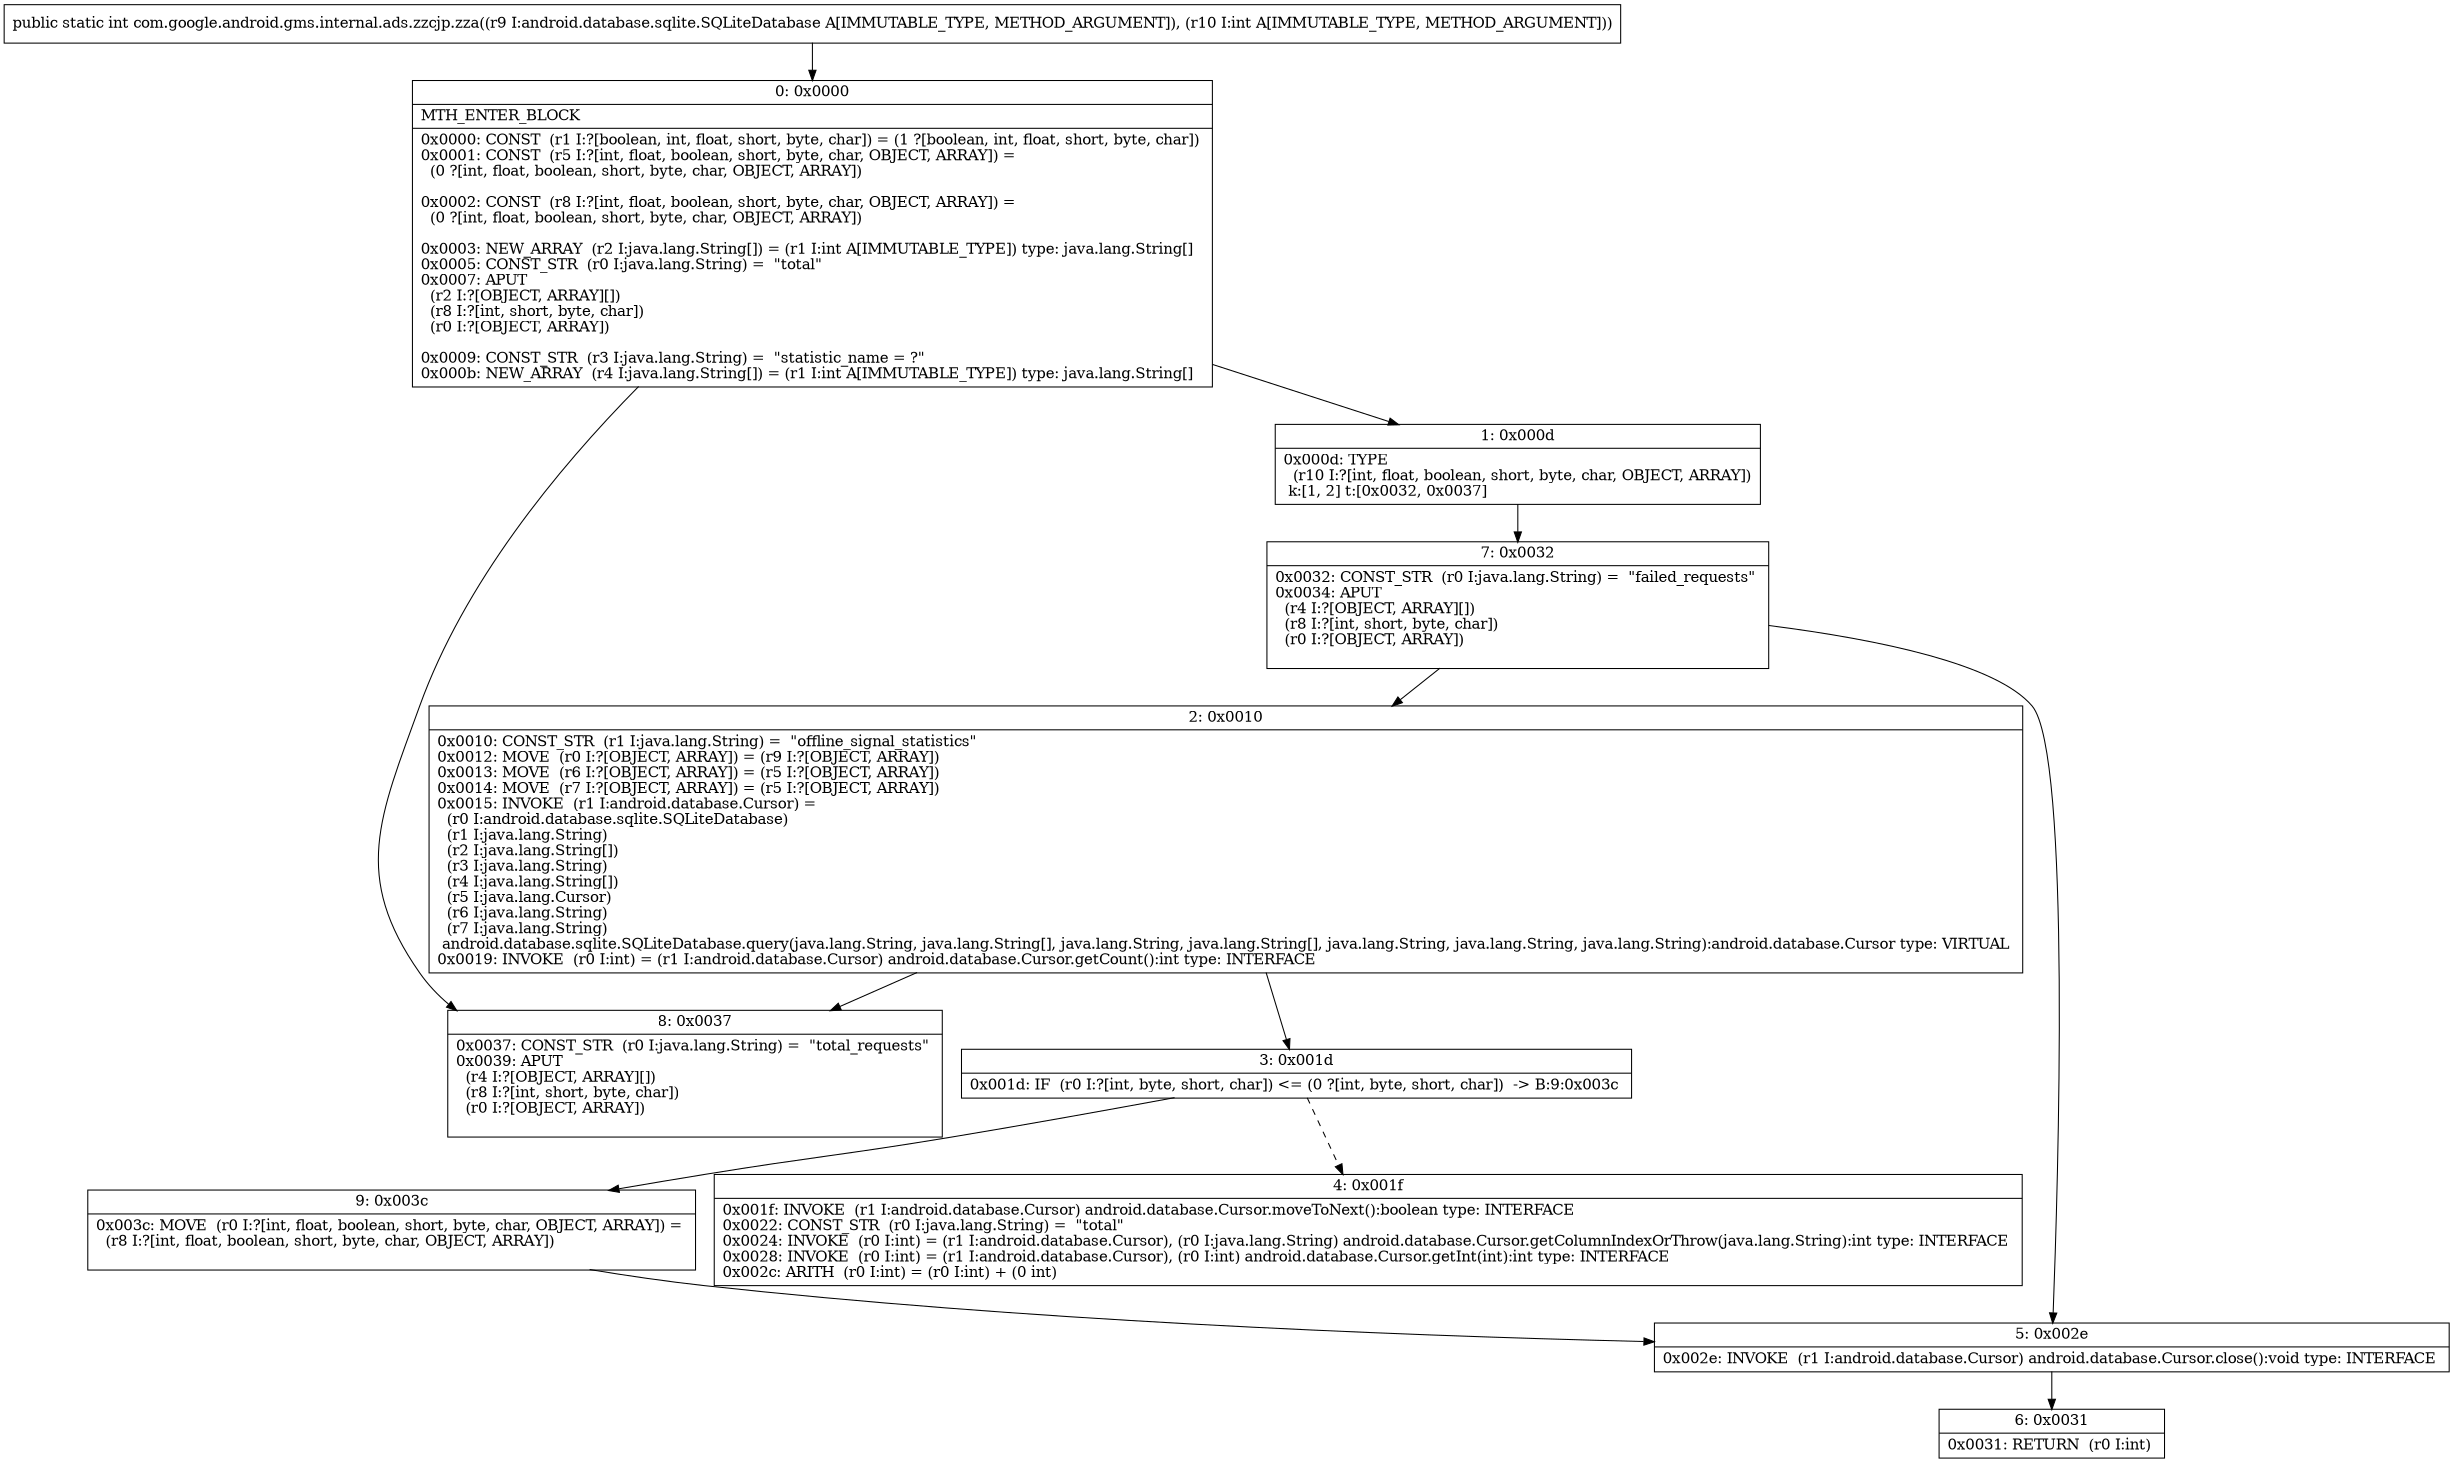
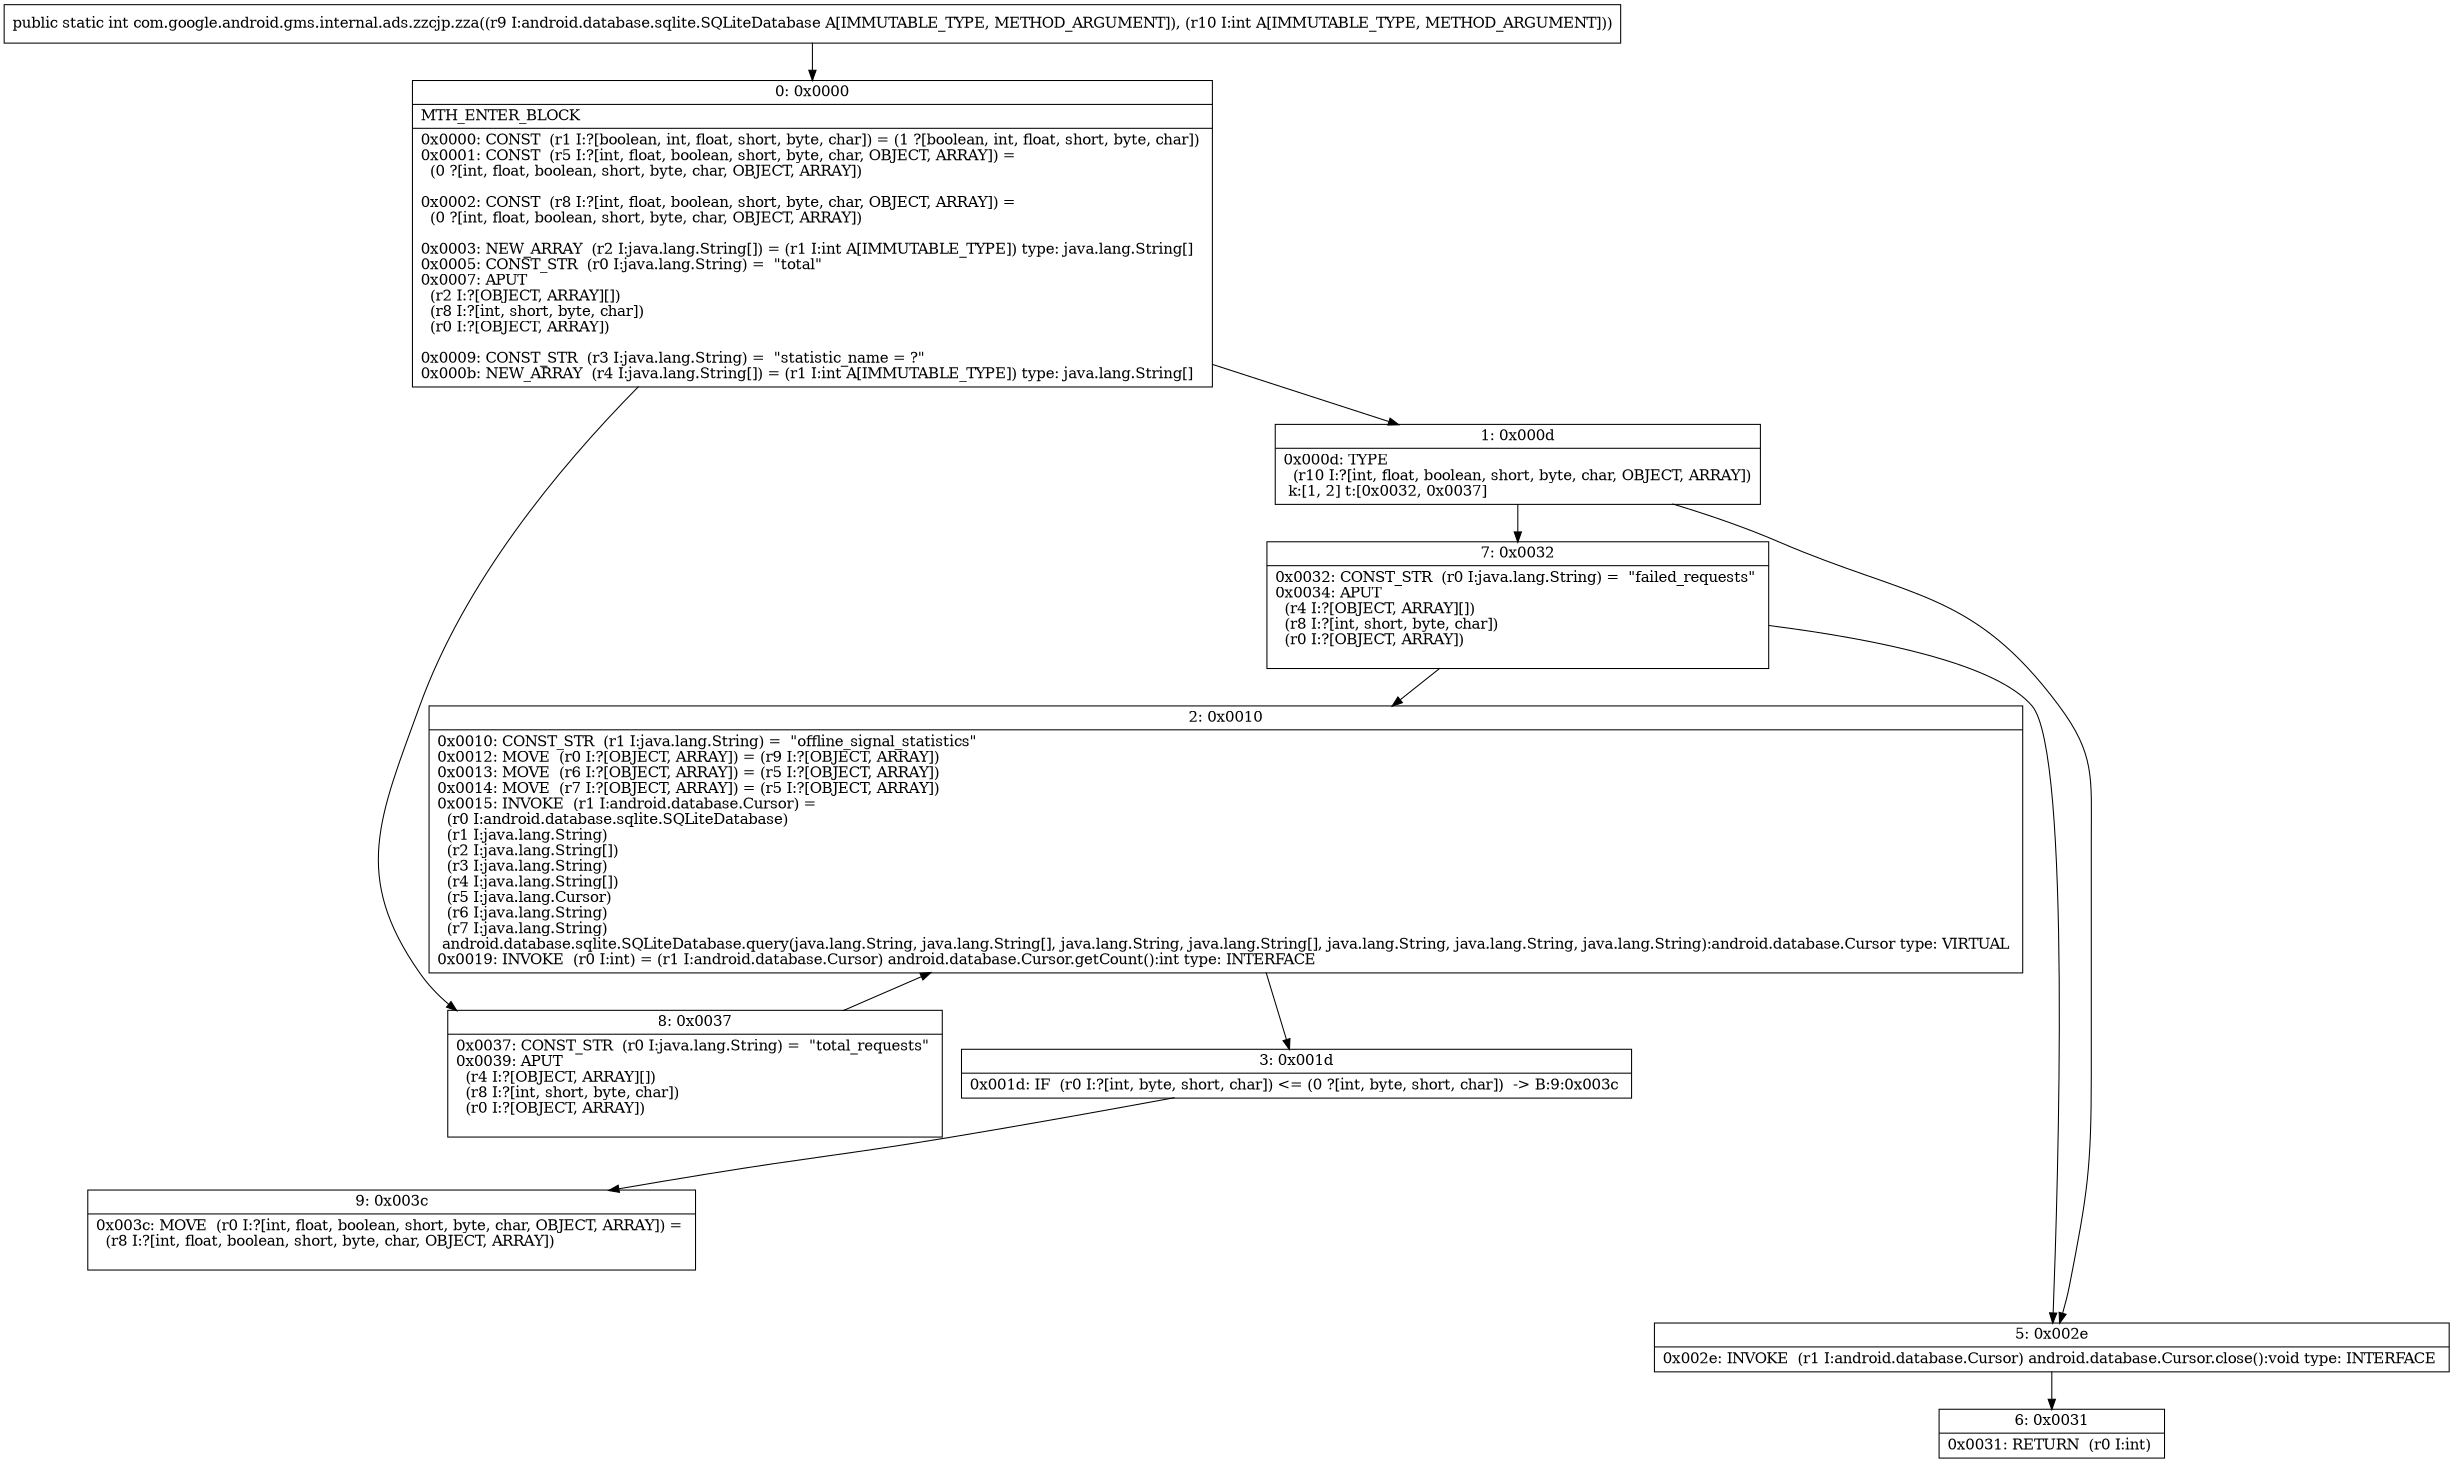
edge "2: 0x0010" -> "8: 0x0037": reversed
node "4: 0x001f": removed
edge "9: 0x003c" -> "5: 0x002e": now "1: 0x000d" -> "5: 0x002e"
